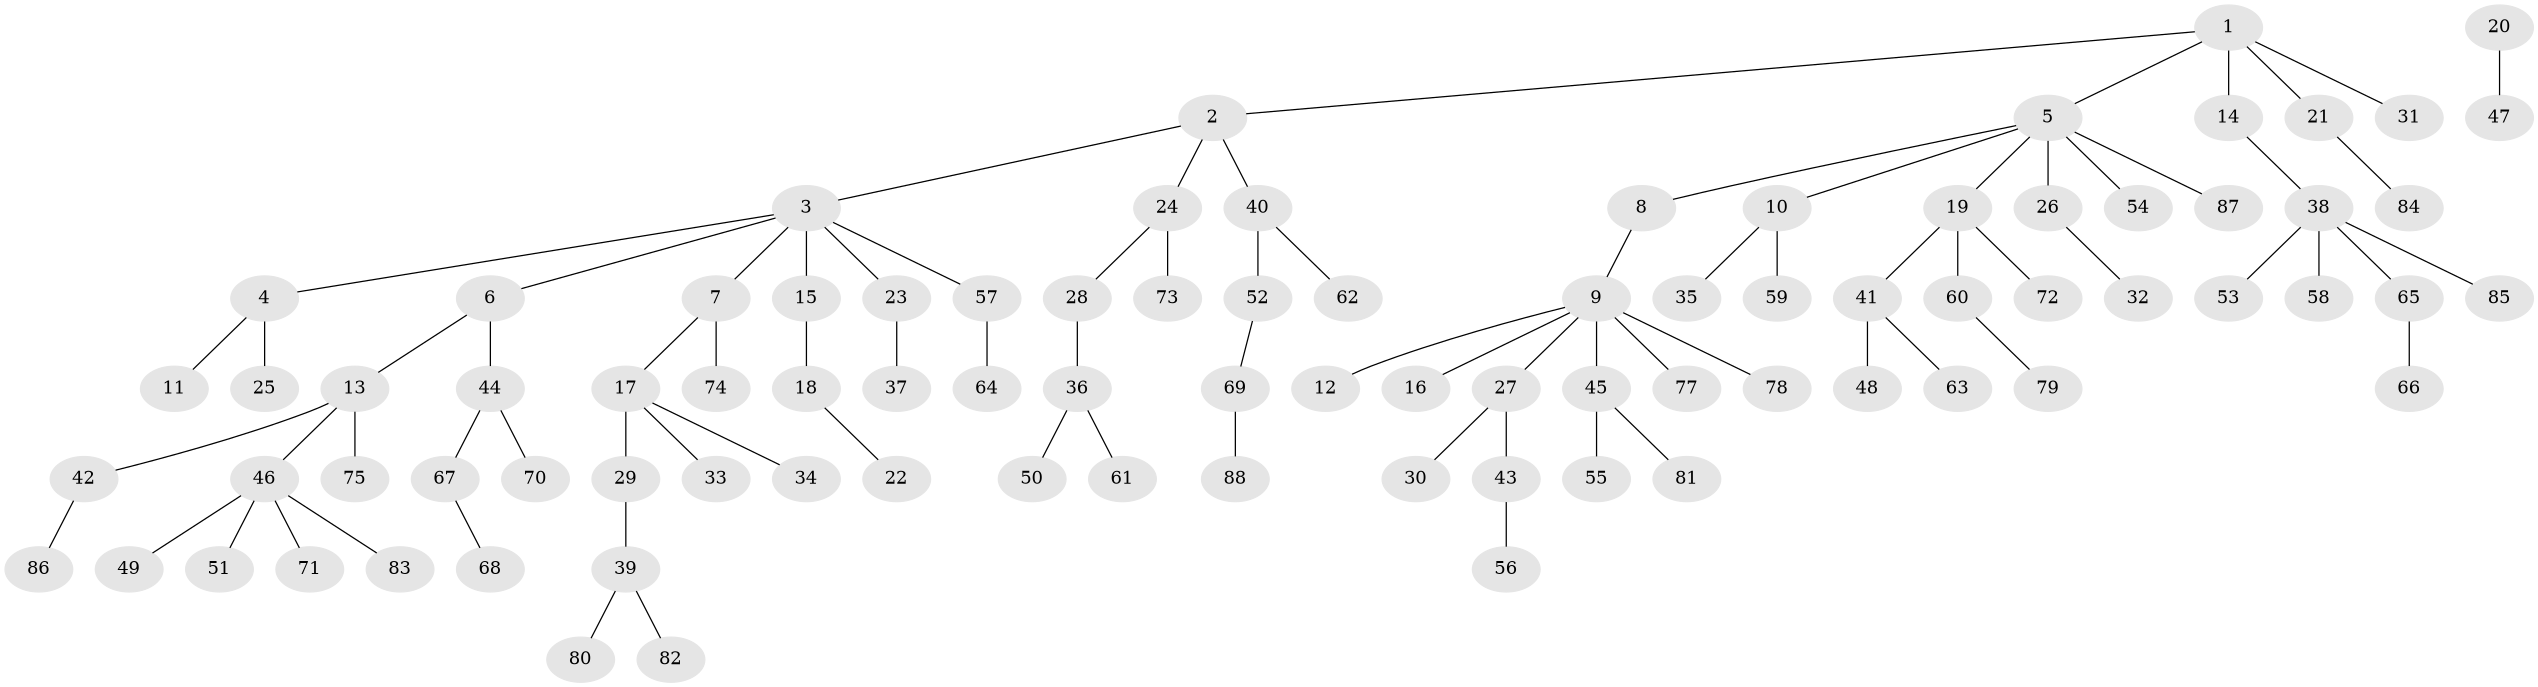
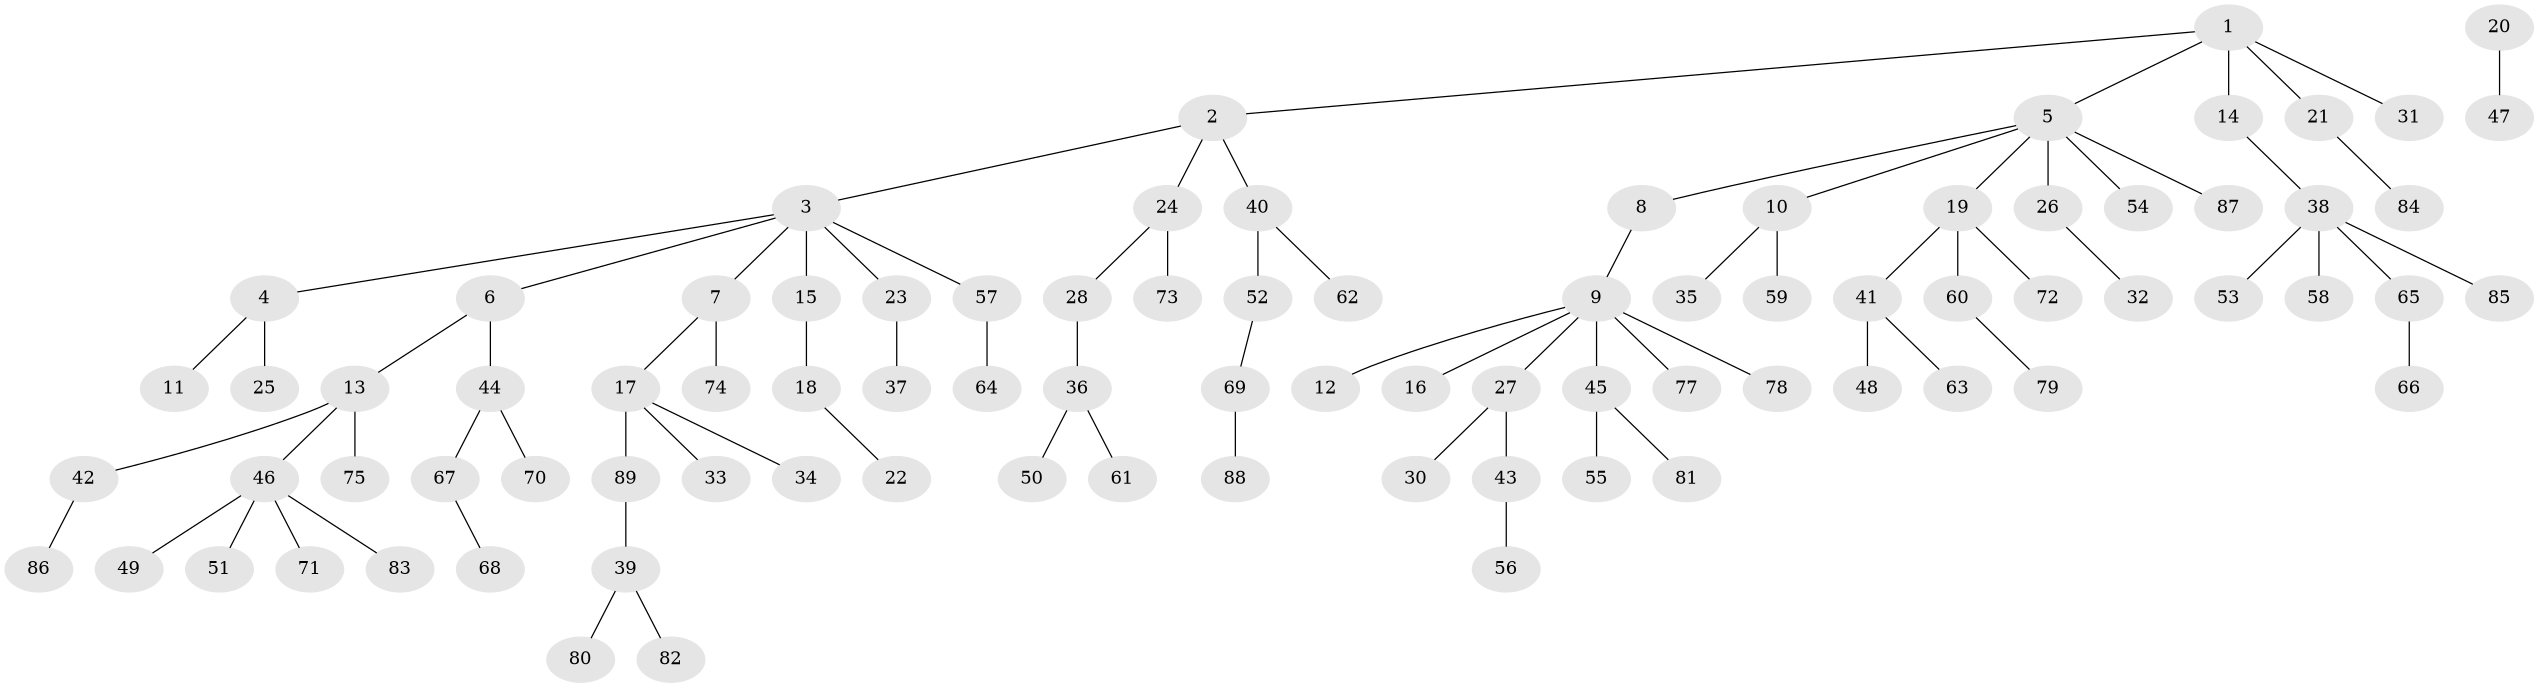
node "29": label "29" -> "89"
